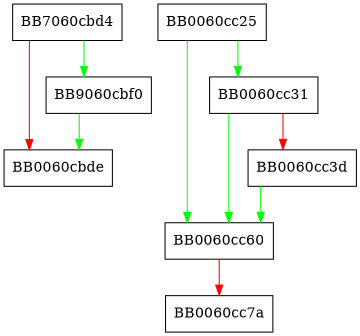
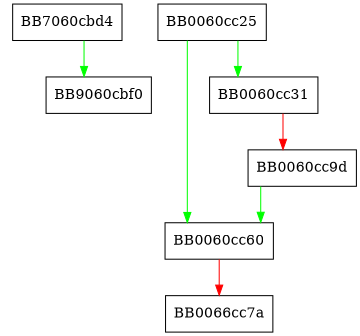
edge "BB0060cc31" -> "BB0060cc60": removed
node "BB0060cbde": removed
node "BB0060cc3d": label "BB0060cc3d" -> "BB0060cc9d"
node "BB0060cc7a": label "BB0060cc7a" -> "BB0066cc7a"
